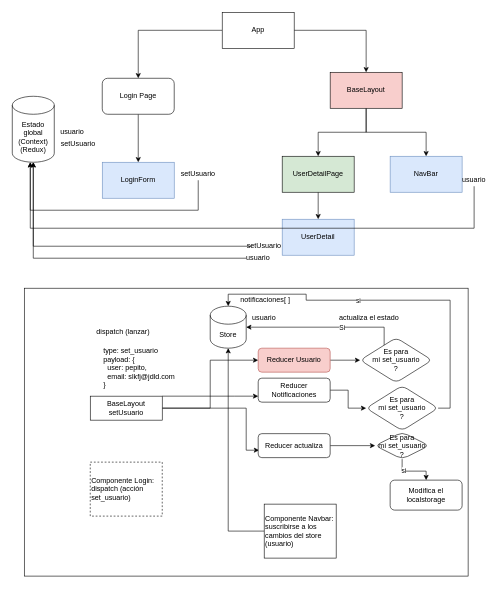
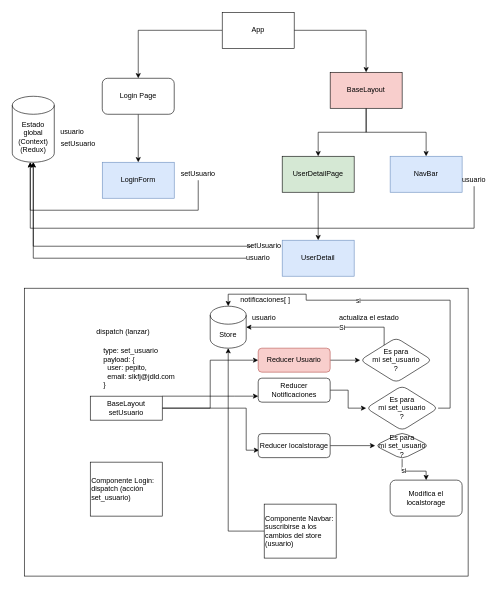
node "UserDetail": moved (318, 237) -> (318, 258)
node "Reducer actualiza": label "Reducer actualiza" -> "Reducer localstorage"
node "Componente Login: dispatch (acción set_usuario)": style dashed -> solid
node "Modifica el localstorage": size 72x30 -> 72x36
